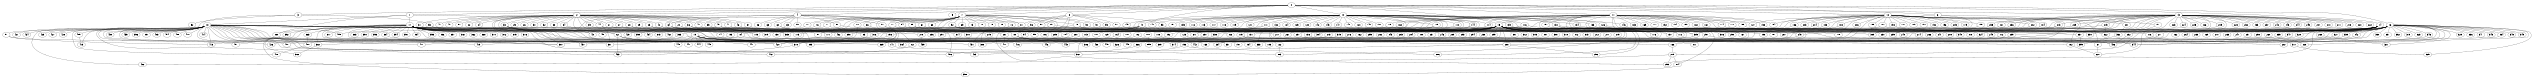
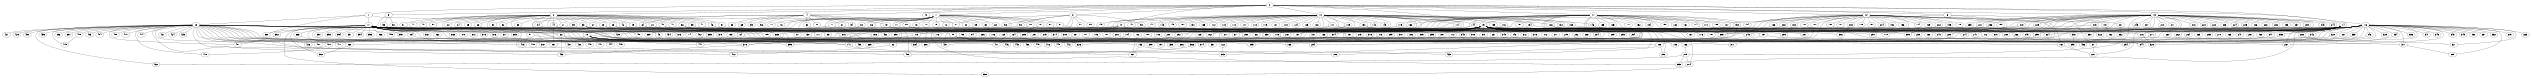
node "242": removed
node "895": label "895" -> "295"
